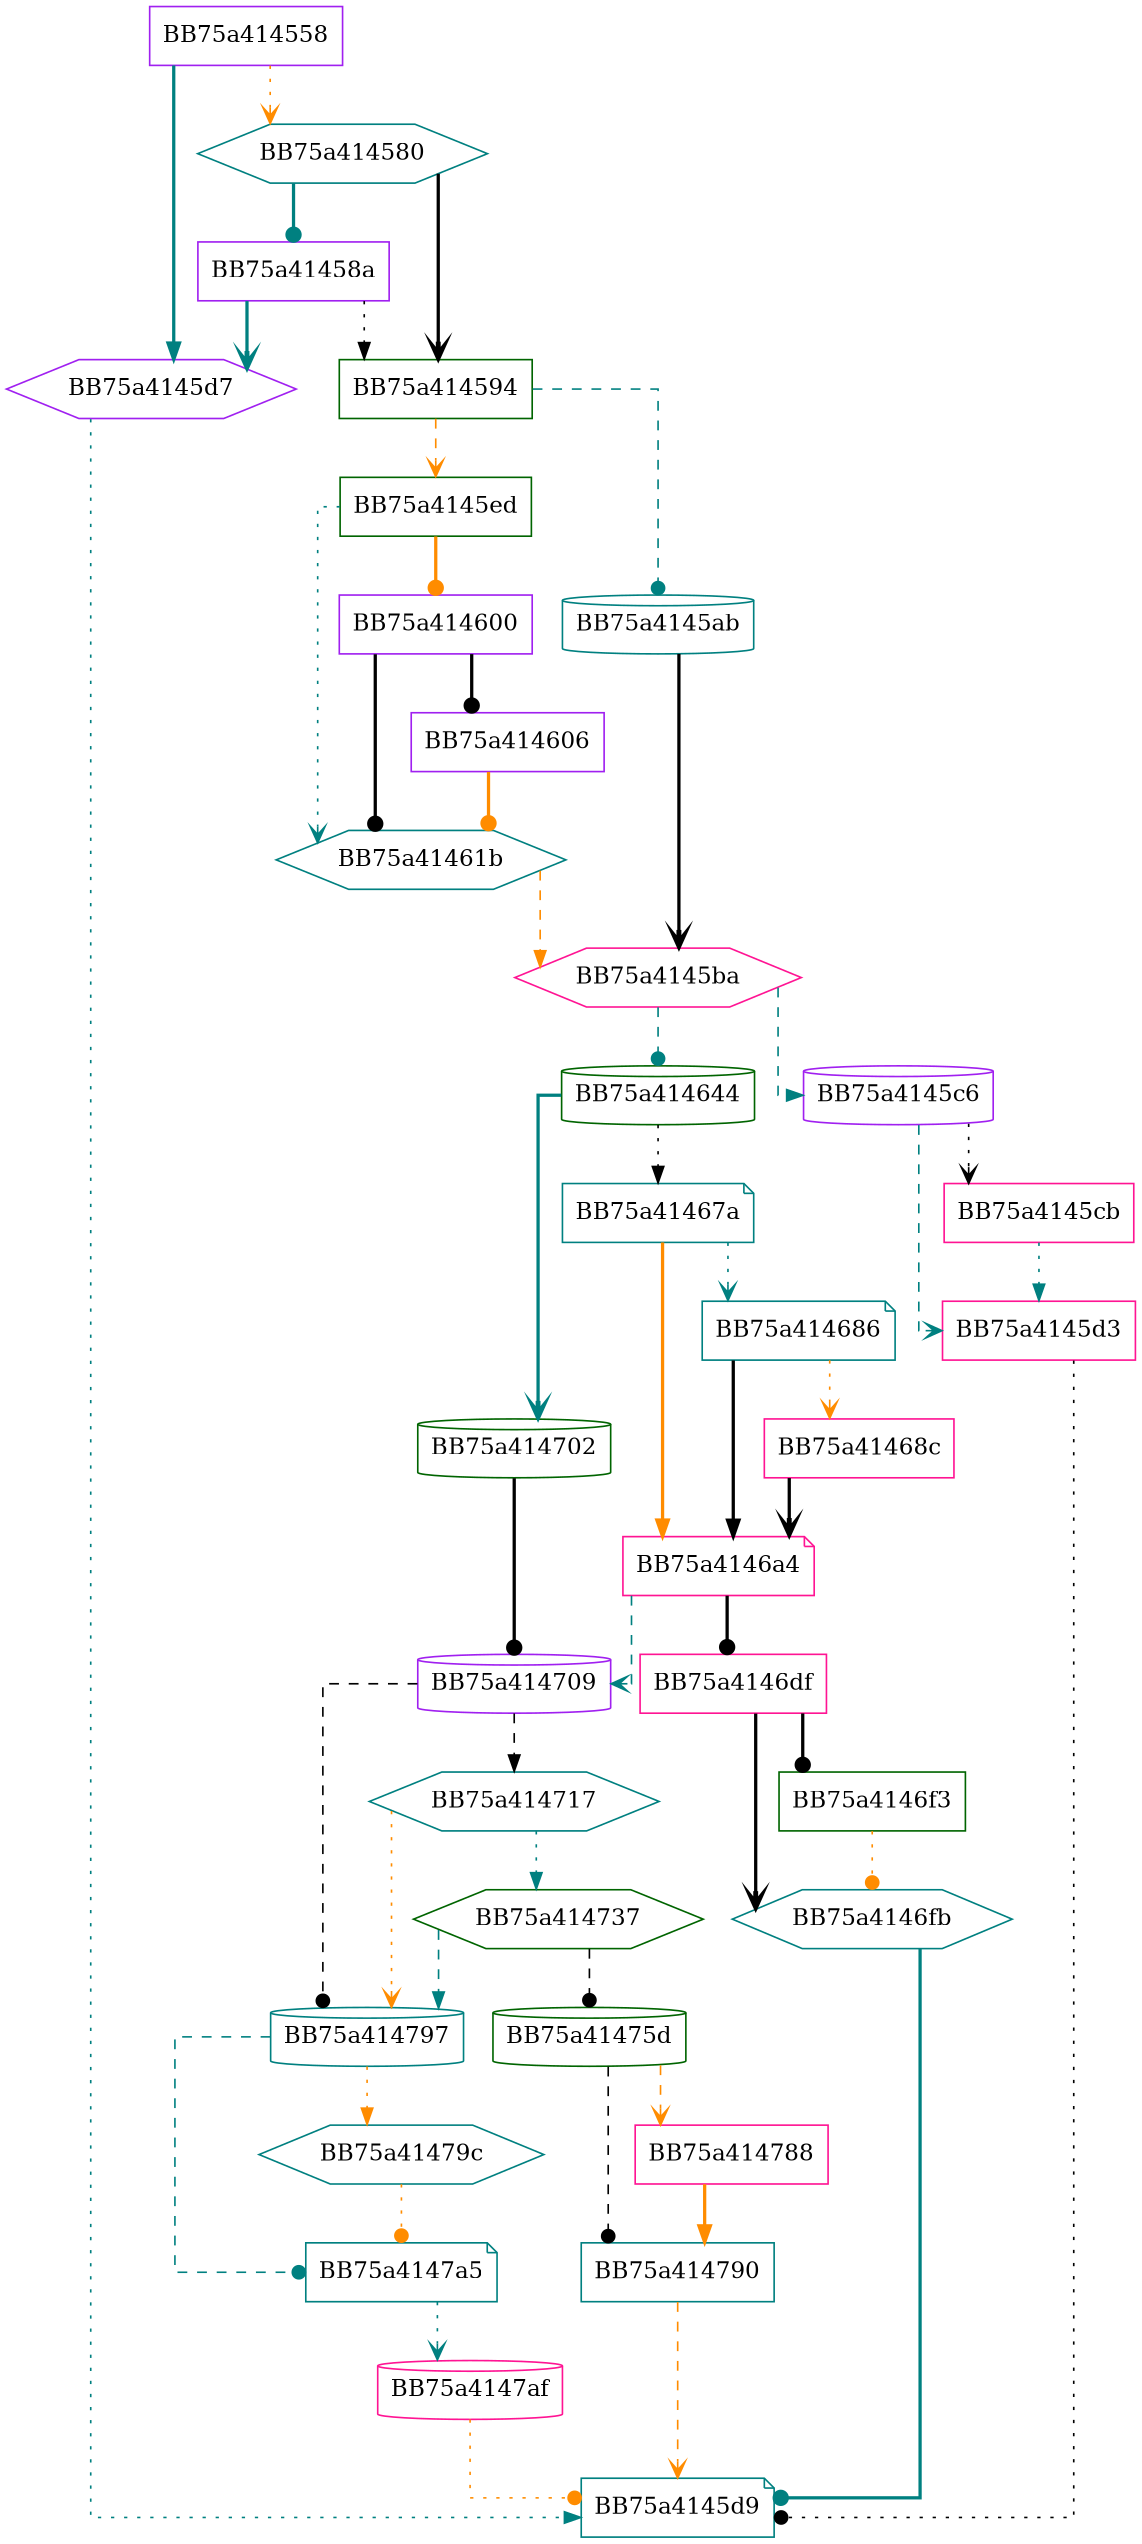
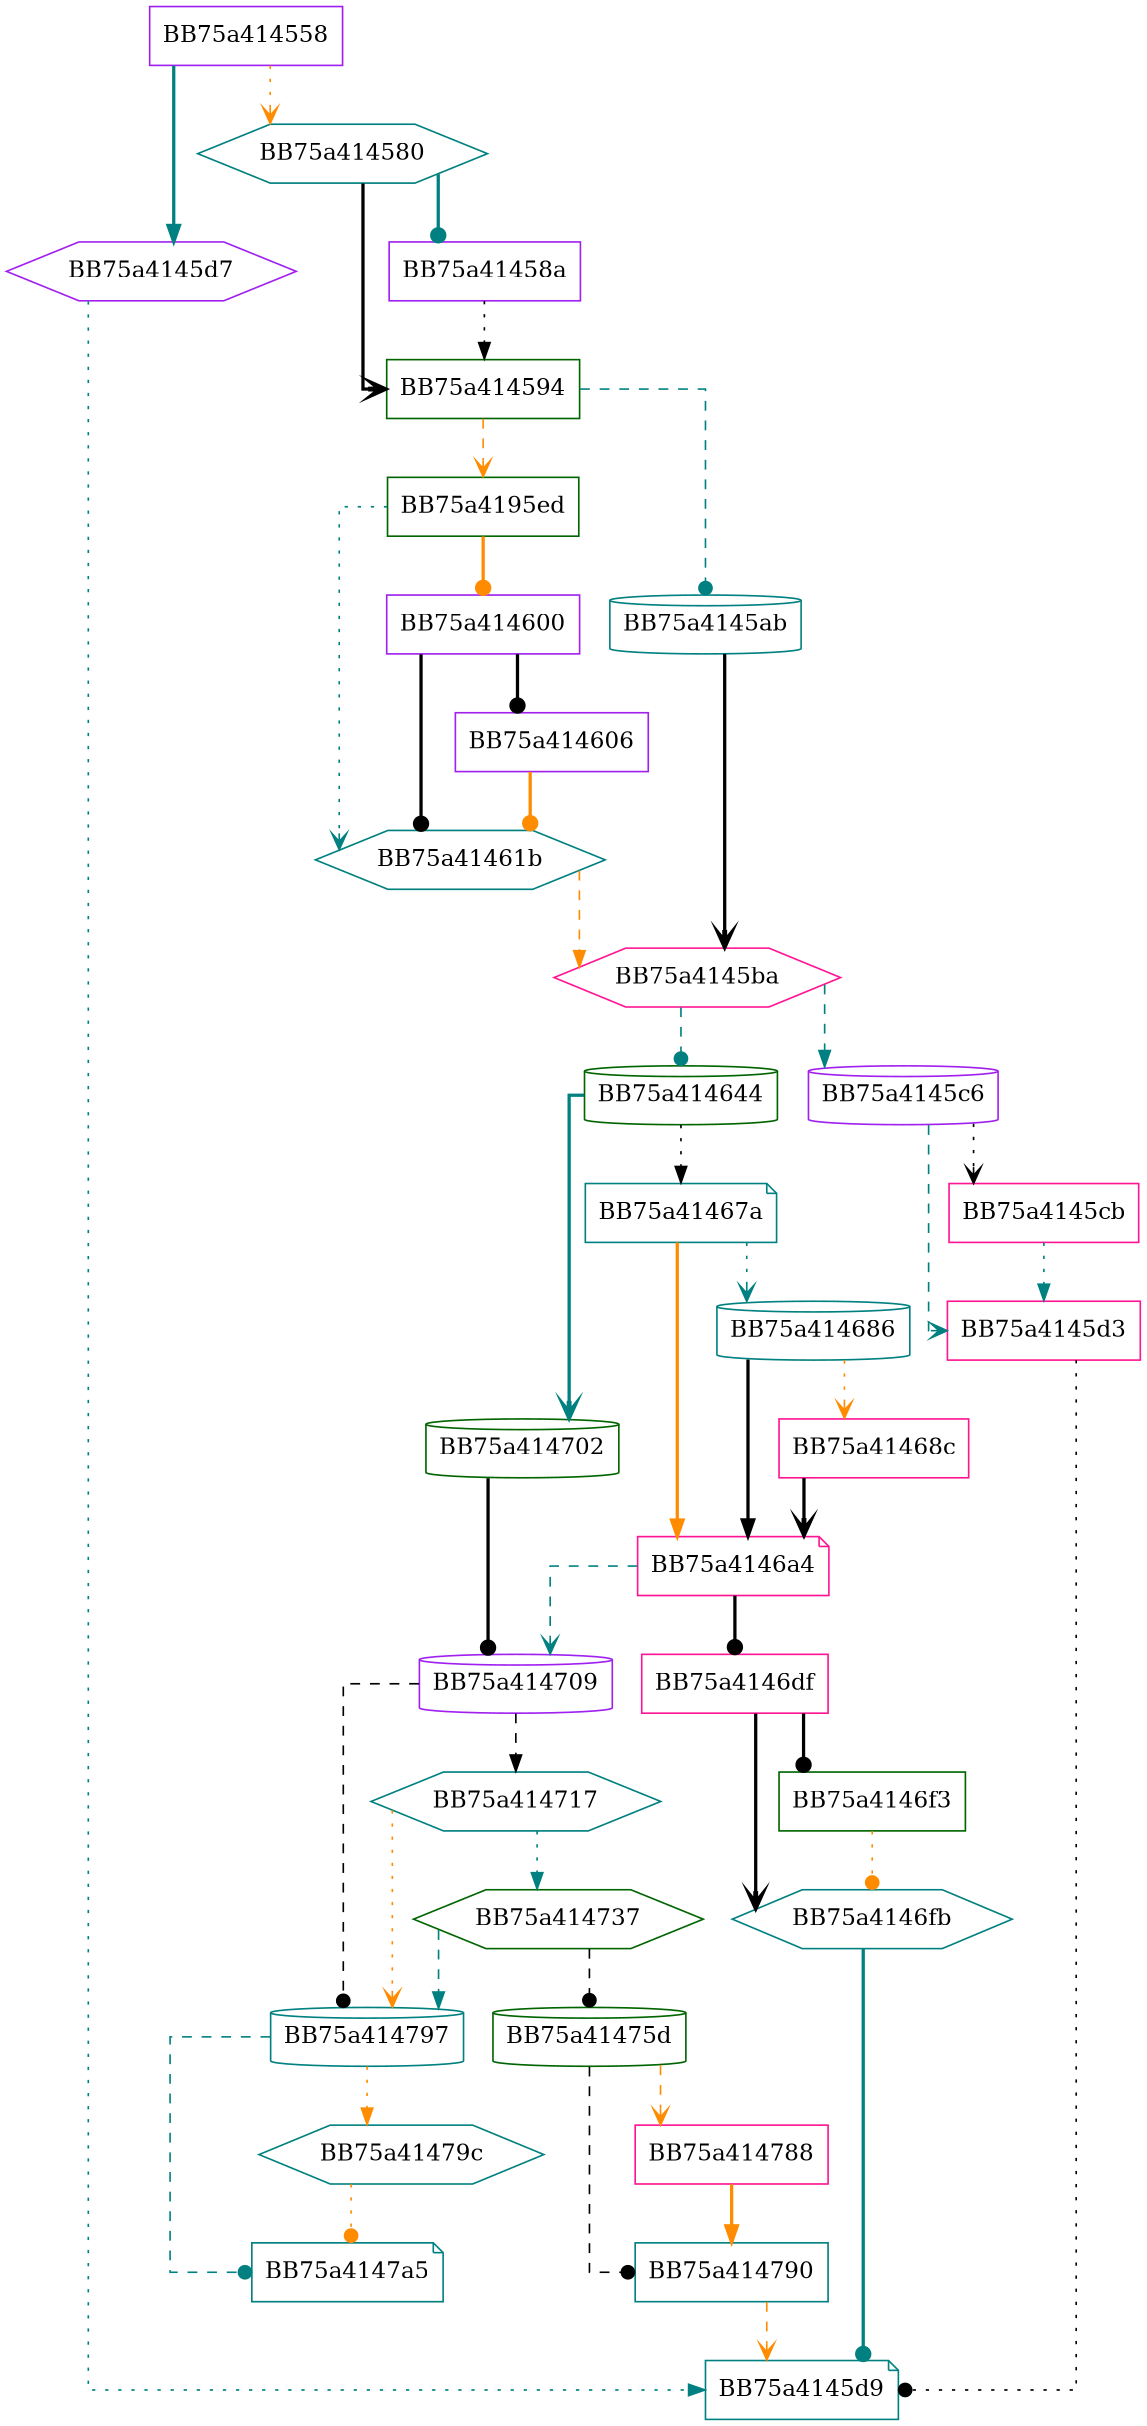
edge "BB75a41458a" -> "BB75a4145d7": removed
node "BB75a4145ed": label "BB75a4145ed" -> "BB75a4195ed"
node "BB75a414686": shape note -> cylinder
node "BB75a4147af": removed
